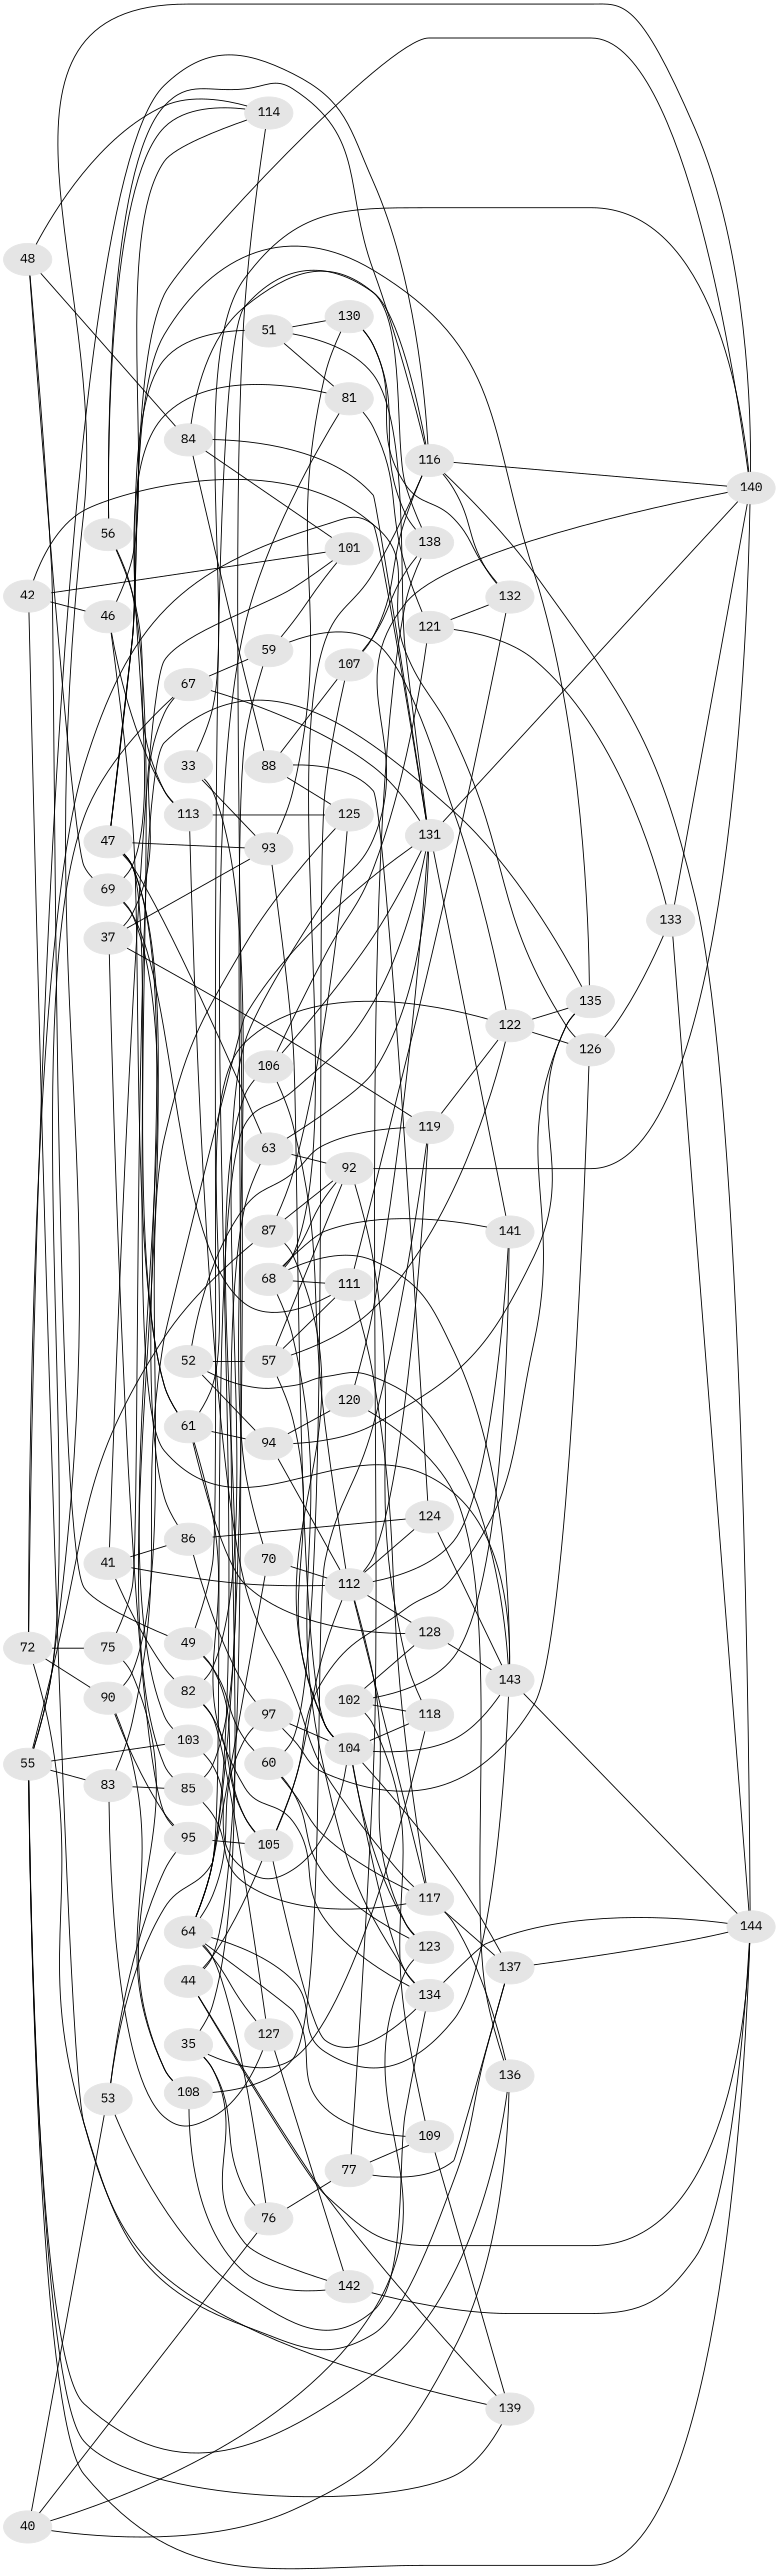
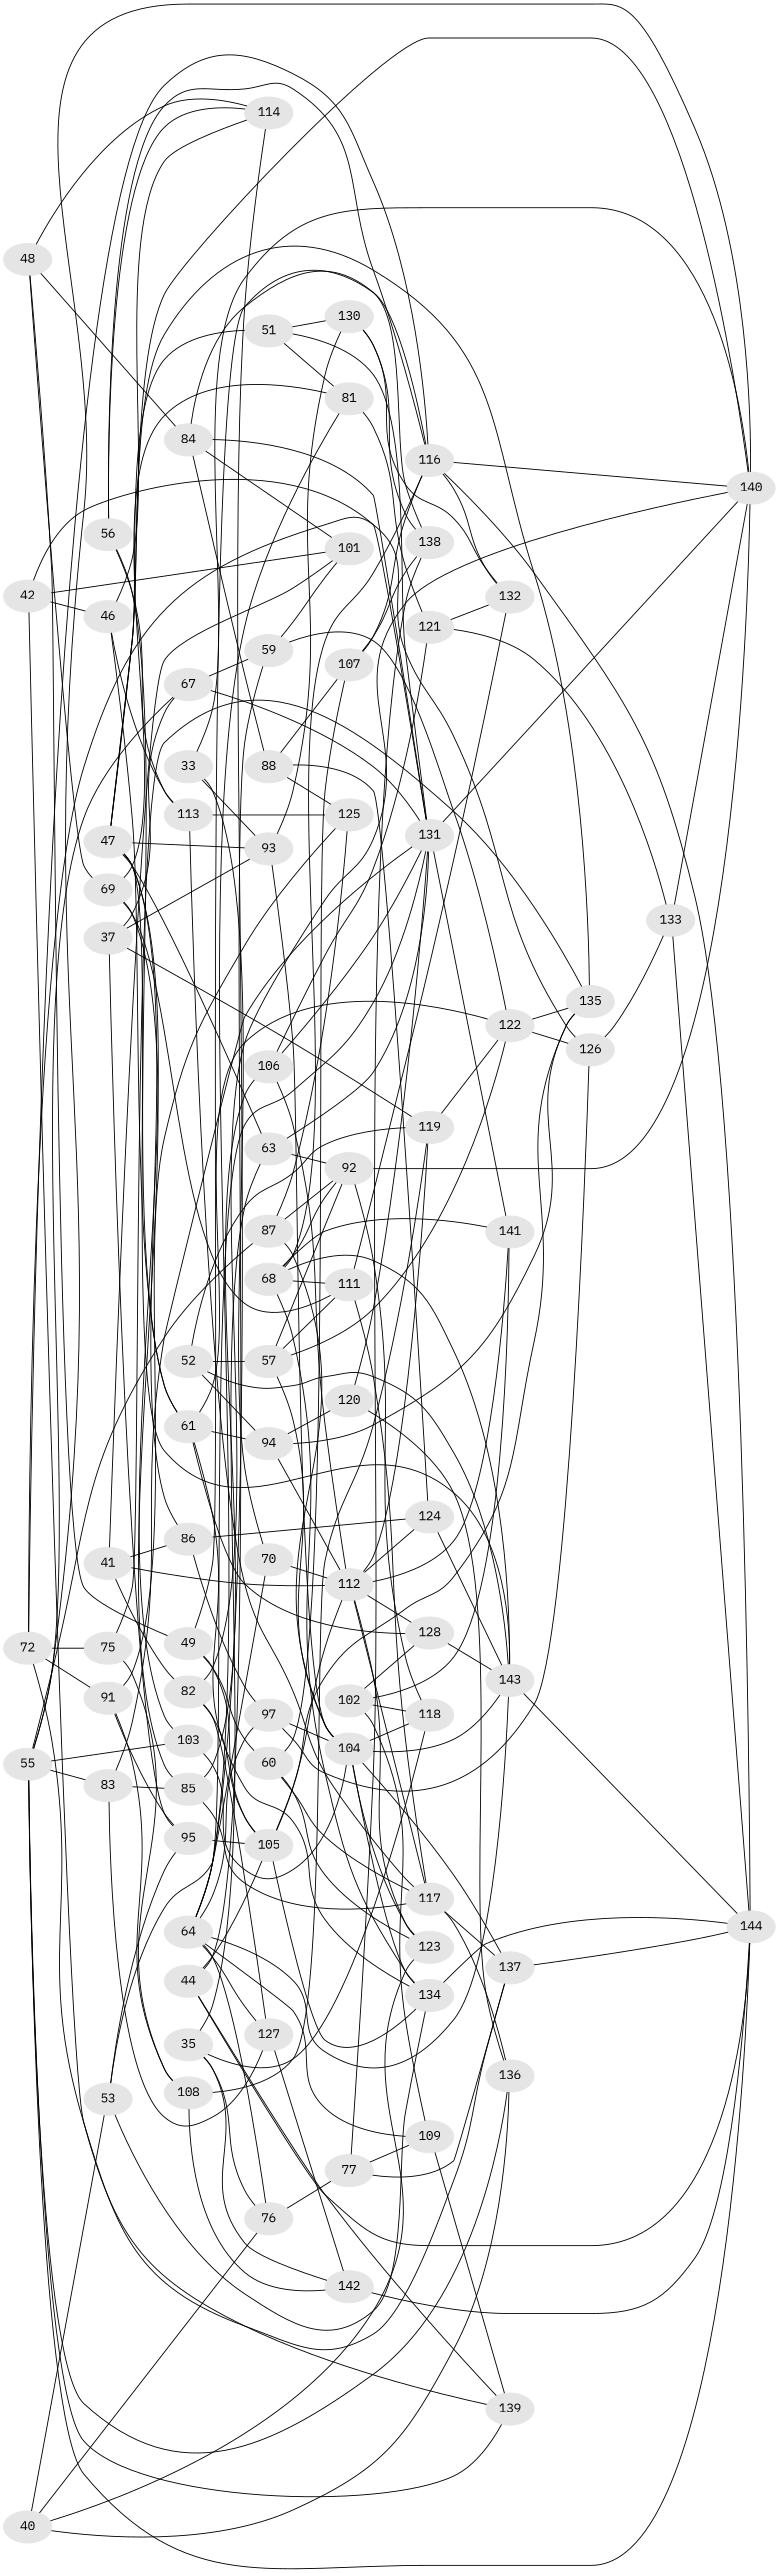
node "90": label "90" -> "91"
